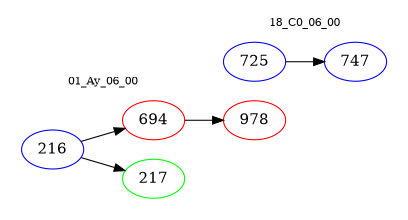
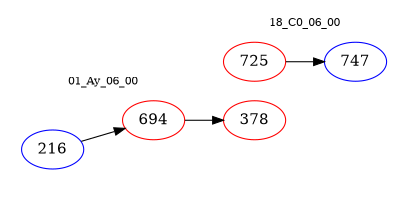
node "725": color blue -> red
node "978": label "978" -> "378"
node "217": removed
